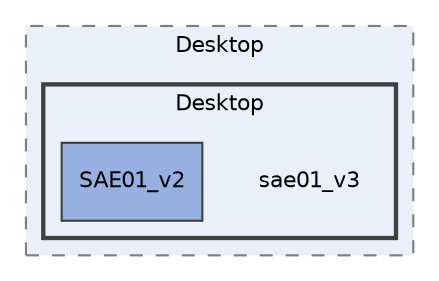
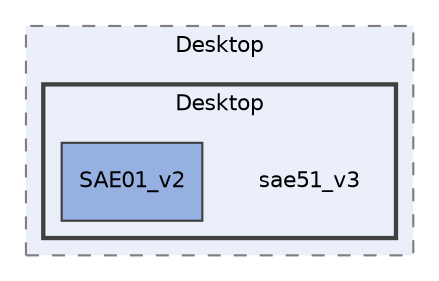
node "sae01_v3": label "sae01_v3" -> "sae51_v3"
